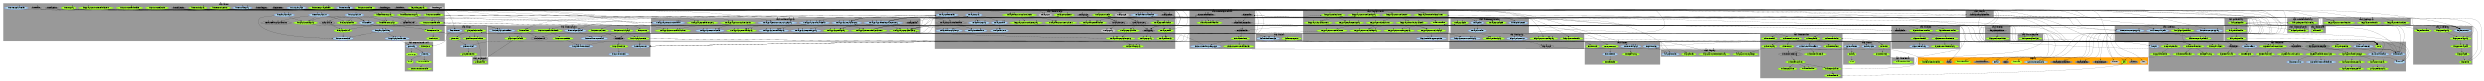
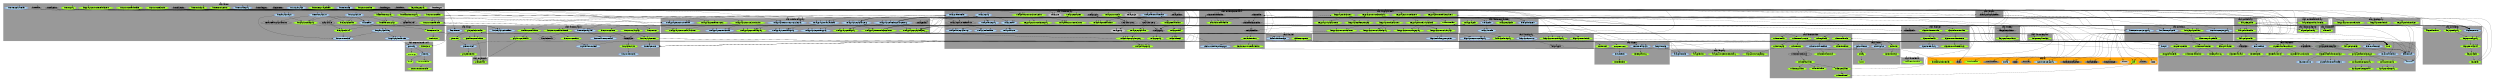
node "dot_UnFlatten": label "dot_UnFlatten" -> "dot_PathToCommandLine"
node "dot_Model": fillcolor GreenYellow -> grey50
